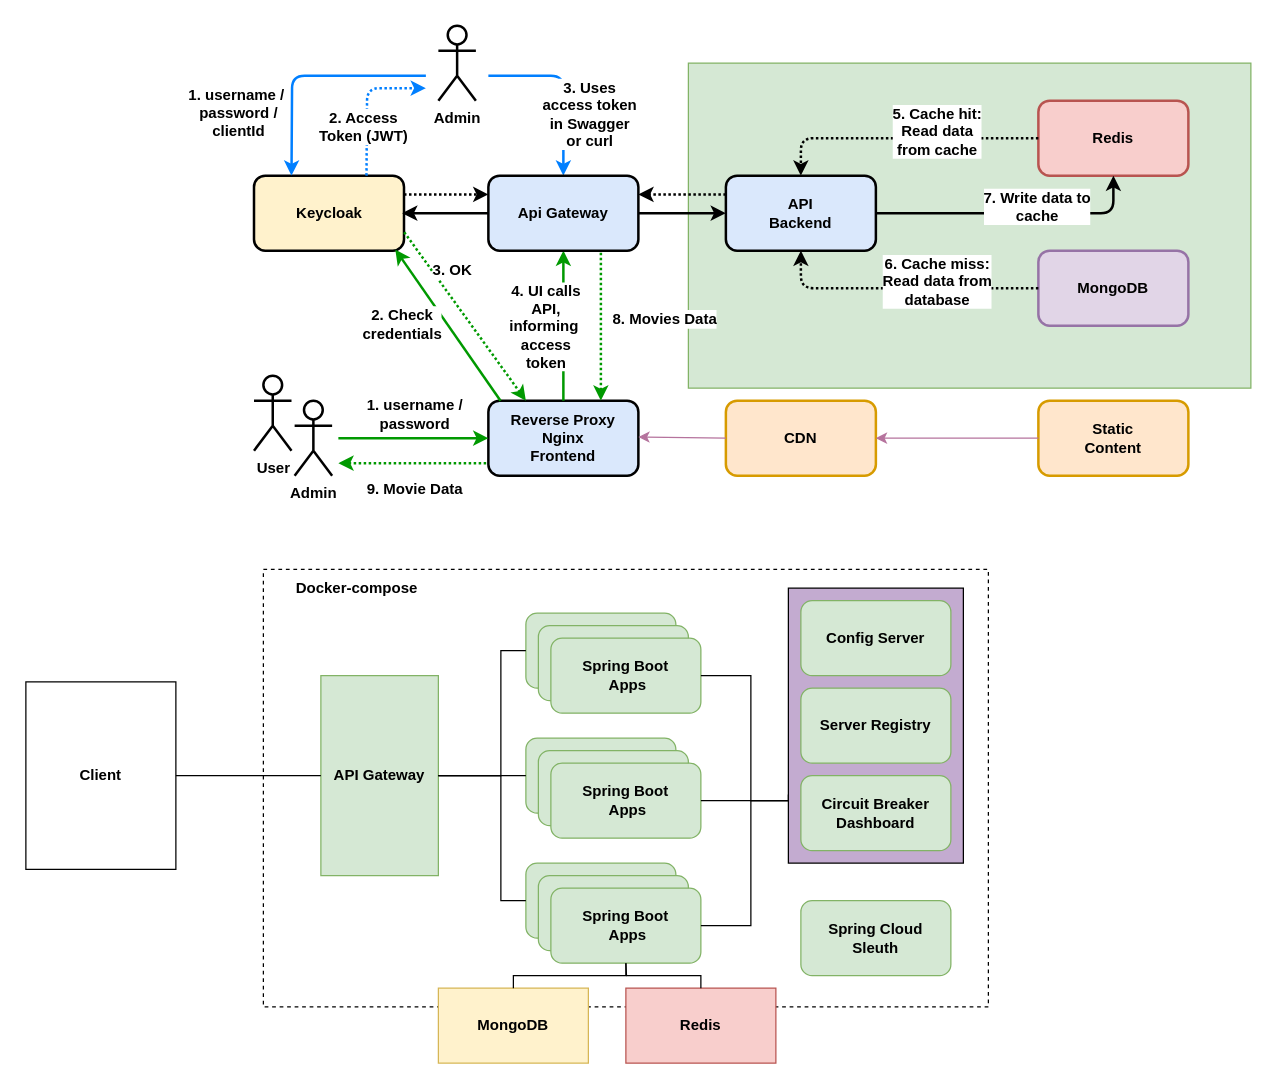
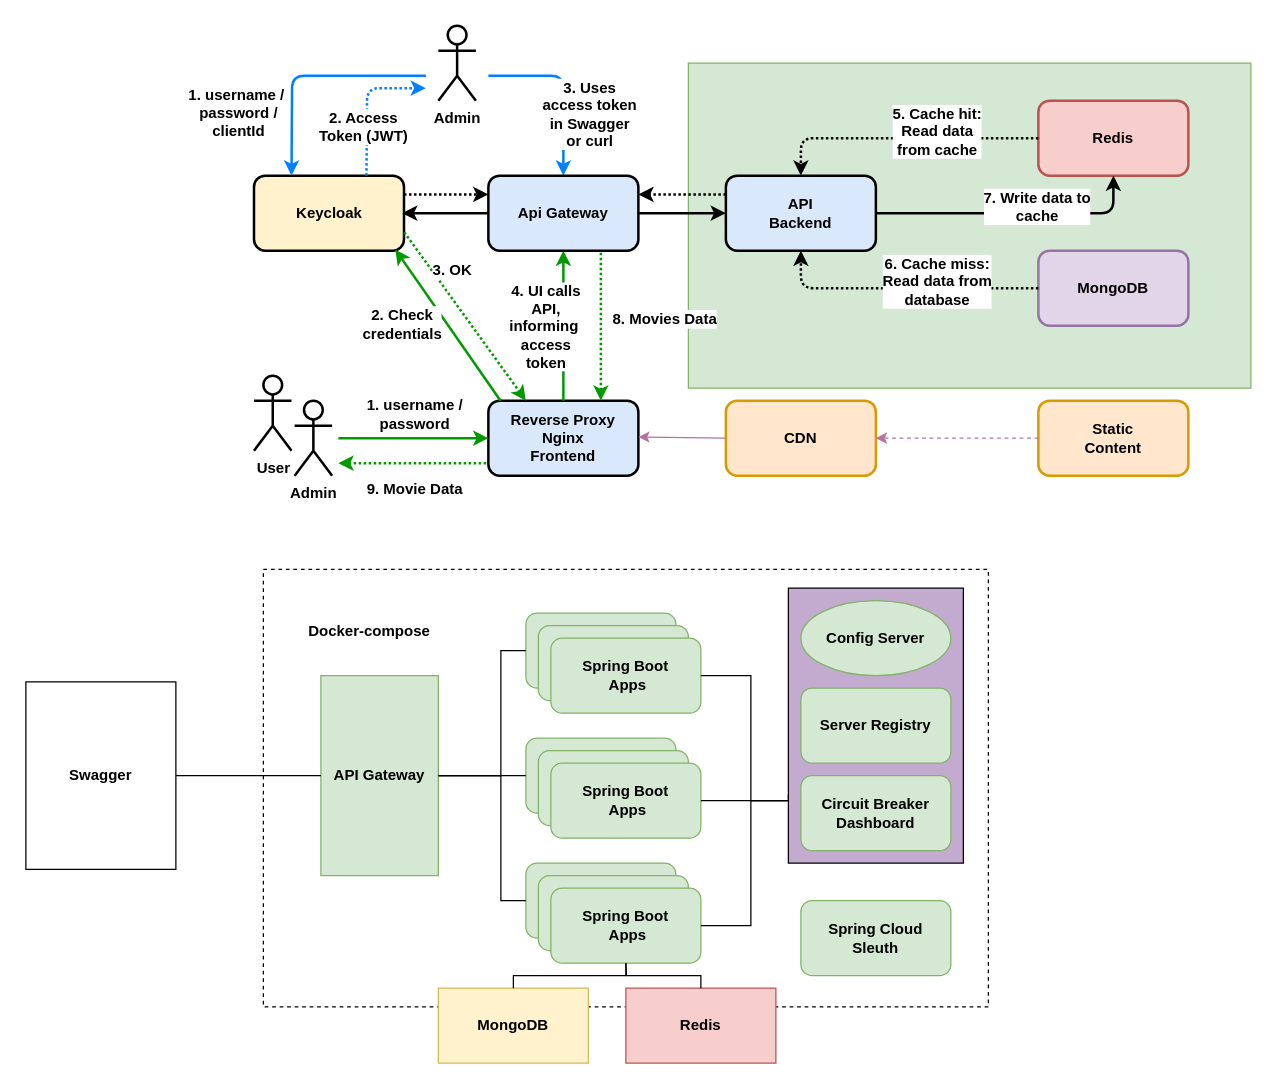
edge "Static Content" -> "CDN": style solid -> dashed
node "Docker-compose": moved (357, 588) -> (369, 632)
node "Config Server": shape rounded rectangle -> ellipse
node "Client": label "Client" -> "Swagger"
